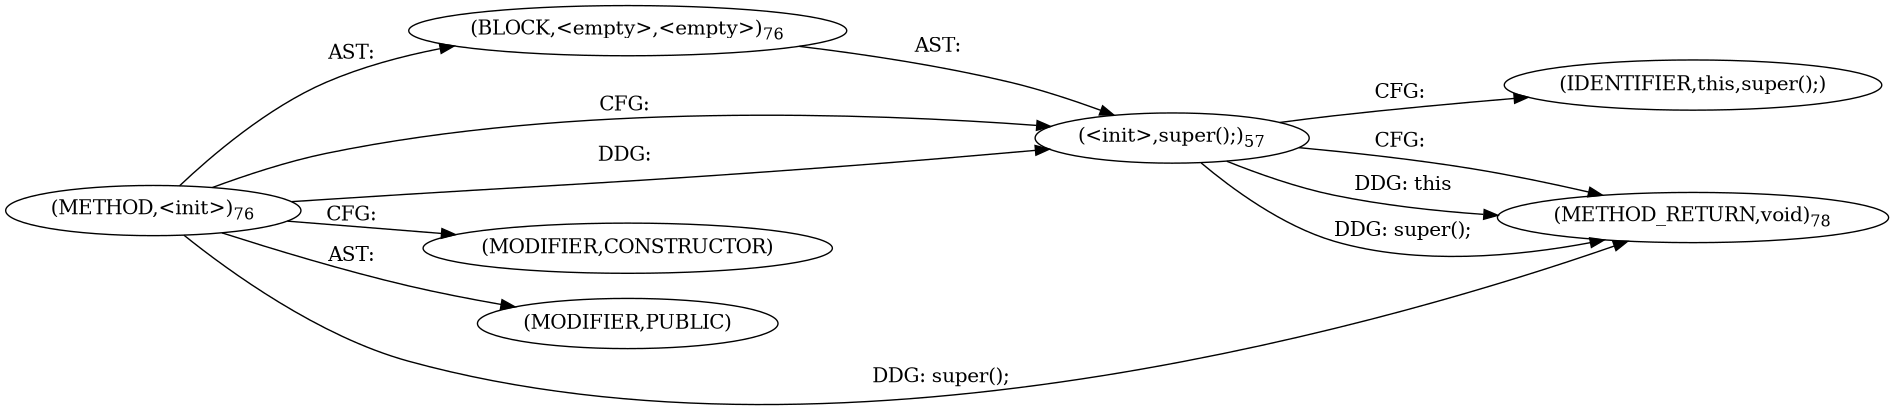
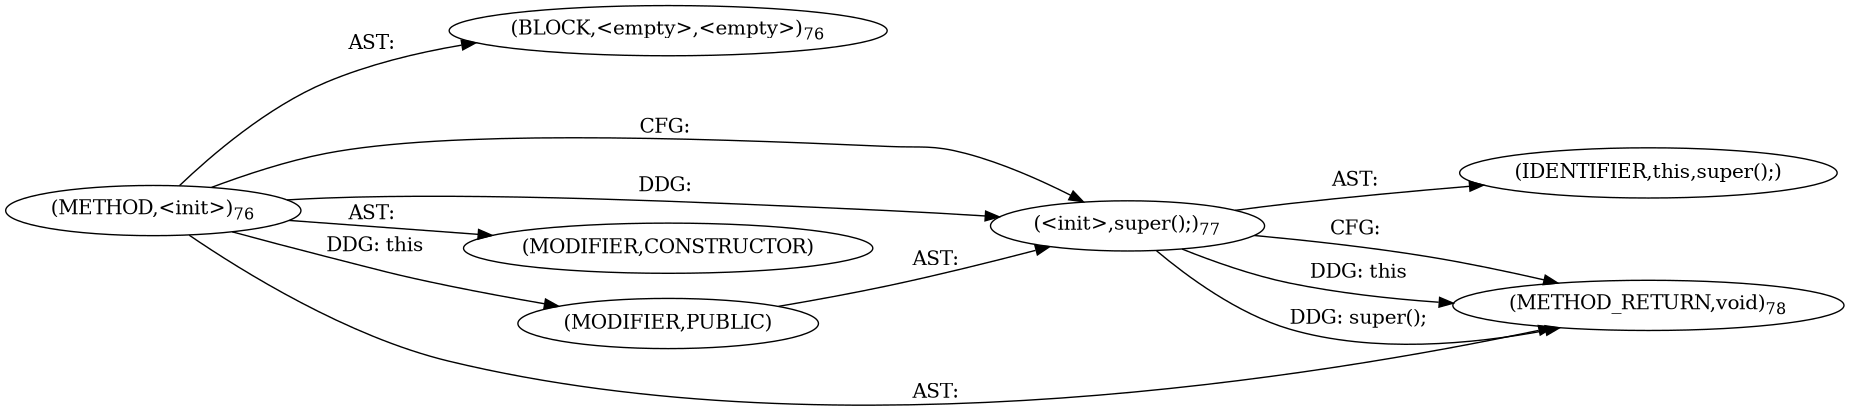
edge "(BLOCK,<empty>,<empty>)" -> "(<init>,super();)": now "(MODIFIER,PUBLIC)" -> "(<init>,super();)"
edge "(<init>,super();)" -> "(IDENTIFIER,this,super();)": label "CFG: " -> "AST: "
node "(<init>,super();)": text "57" -> "77"
edge "(METHOD,<init>)" -> "(MODIFIER,CONSTRUCTOR)": label "CFG: " -> "AST: "
edge "(METHOD,<init>)" -> "(MODIFIER,PUBLIC)": label "AST: " -> "DDG: this"
edge "(METHOD,<init>)" -> "(METHOD_RETURN,void)": label "DDG: super();" -> "AST: "
